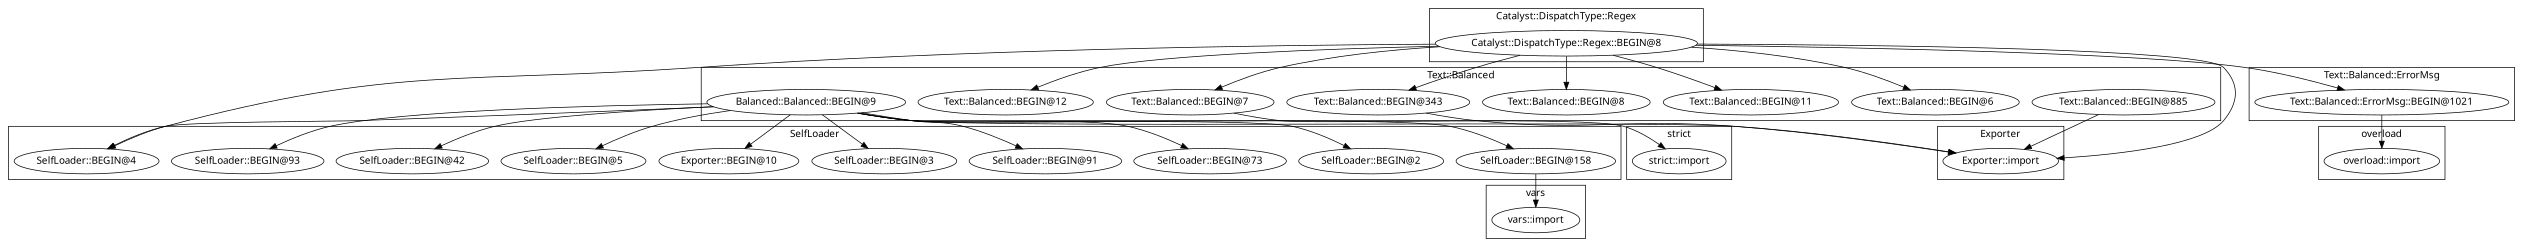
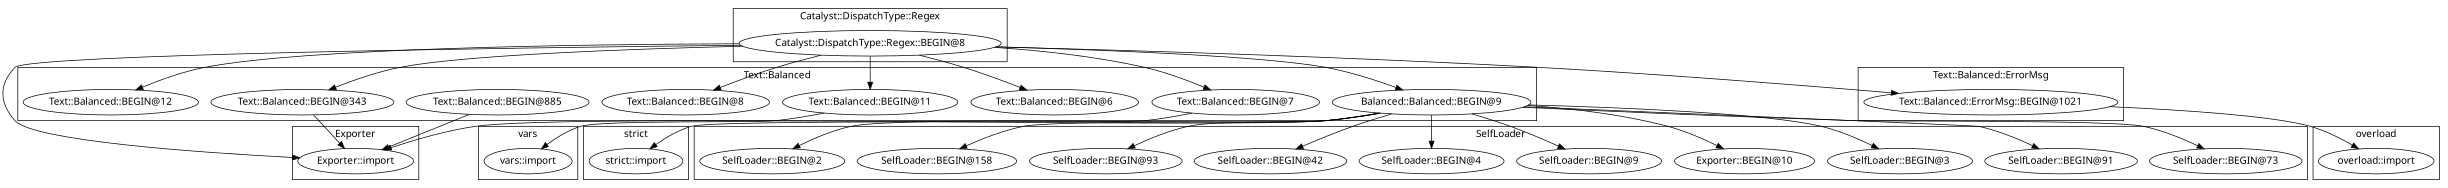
edge "Catalyst::DispatchType::Regex::BEGIN@8" -> "SelfLoader::BEGIN@4": now "Catalyst::DispatchType::Regex::BEGIN@8" -> "Balanced::Balanced::BEGIN@9"
node "SelfLoader::BEGIN@5": label "SelfLoader::BEGIN@5" -> "SelfLoader::BEGIN@9"
edge "SelfLoader::BEGIN@158" -> "vars::import": now "Text::Balanced::BEGIN@11" -> "vars::import"
